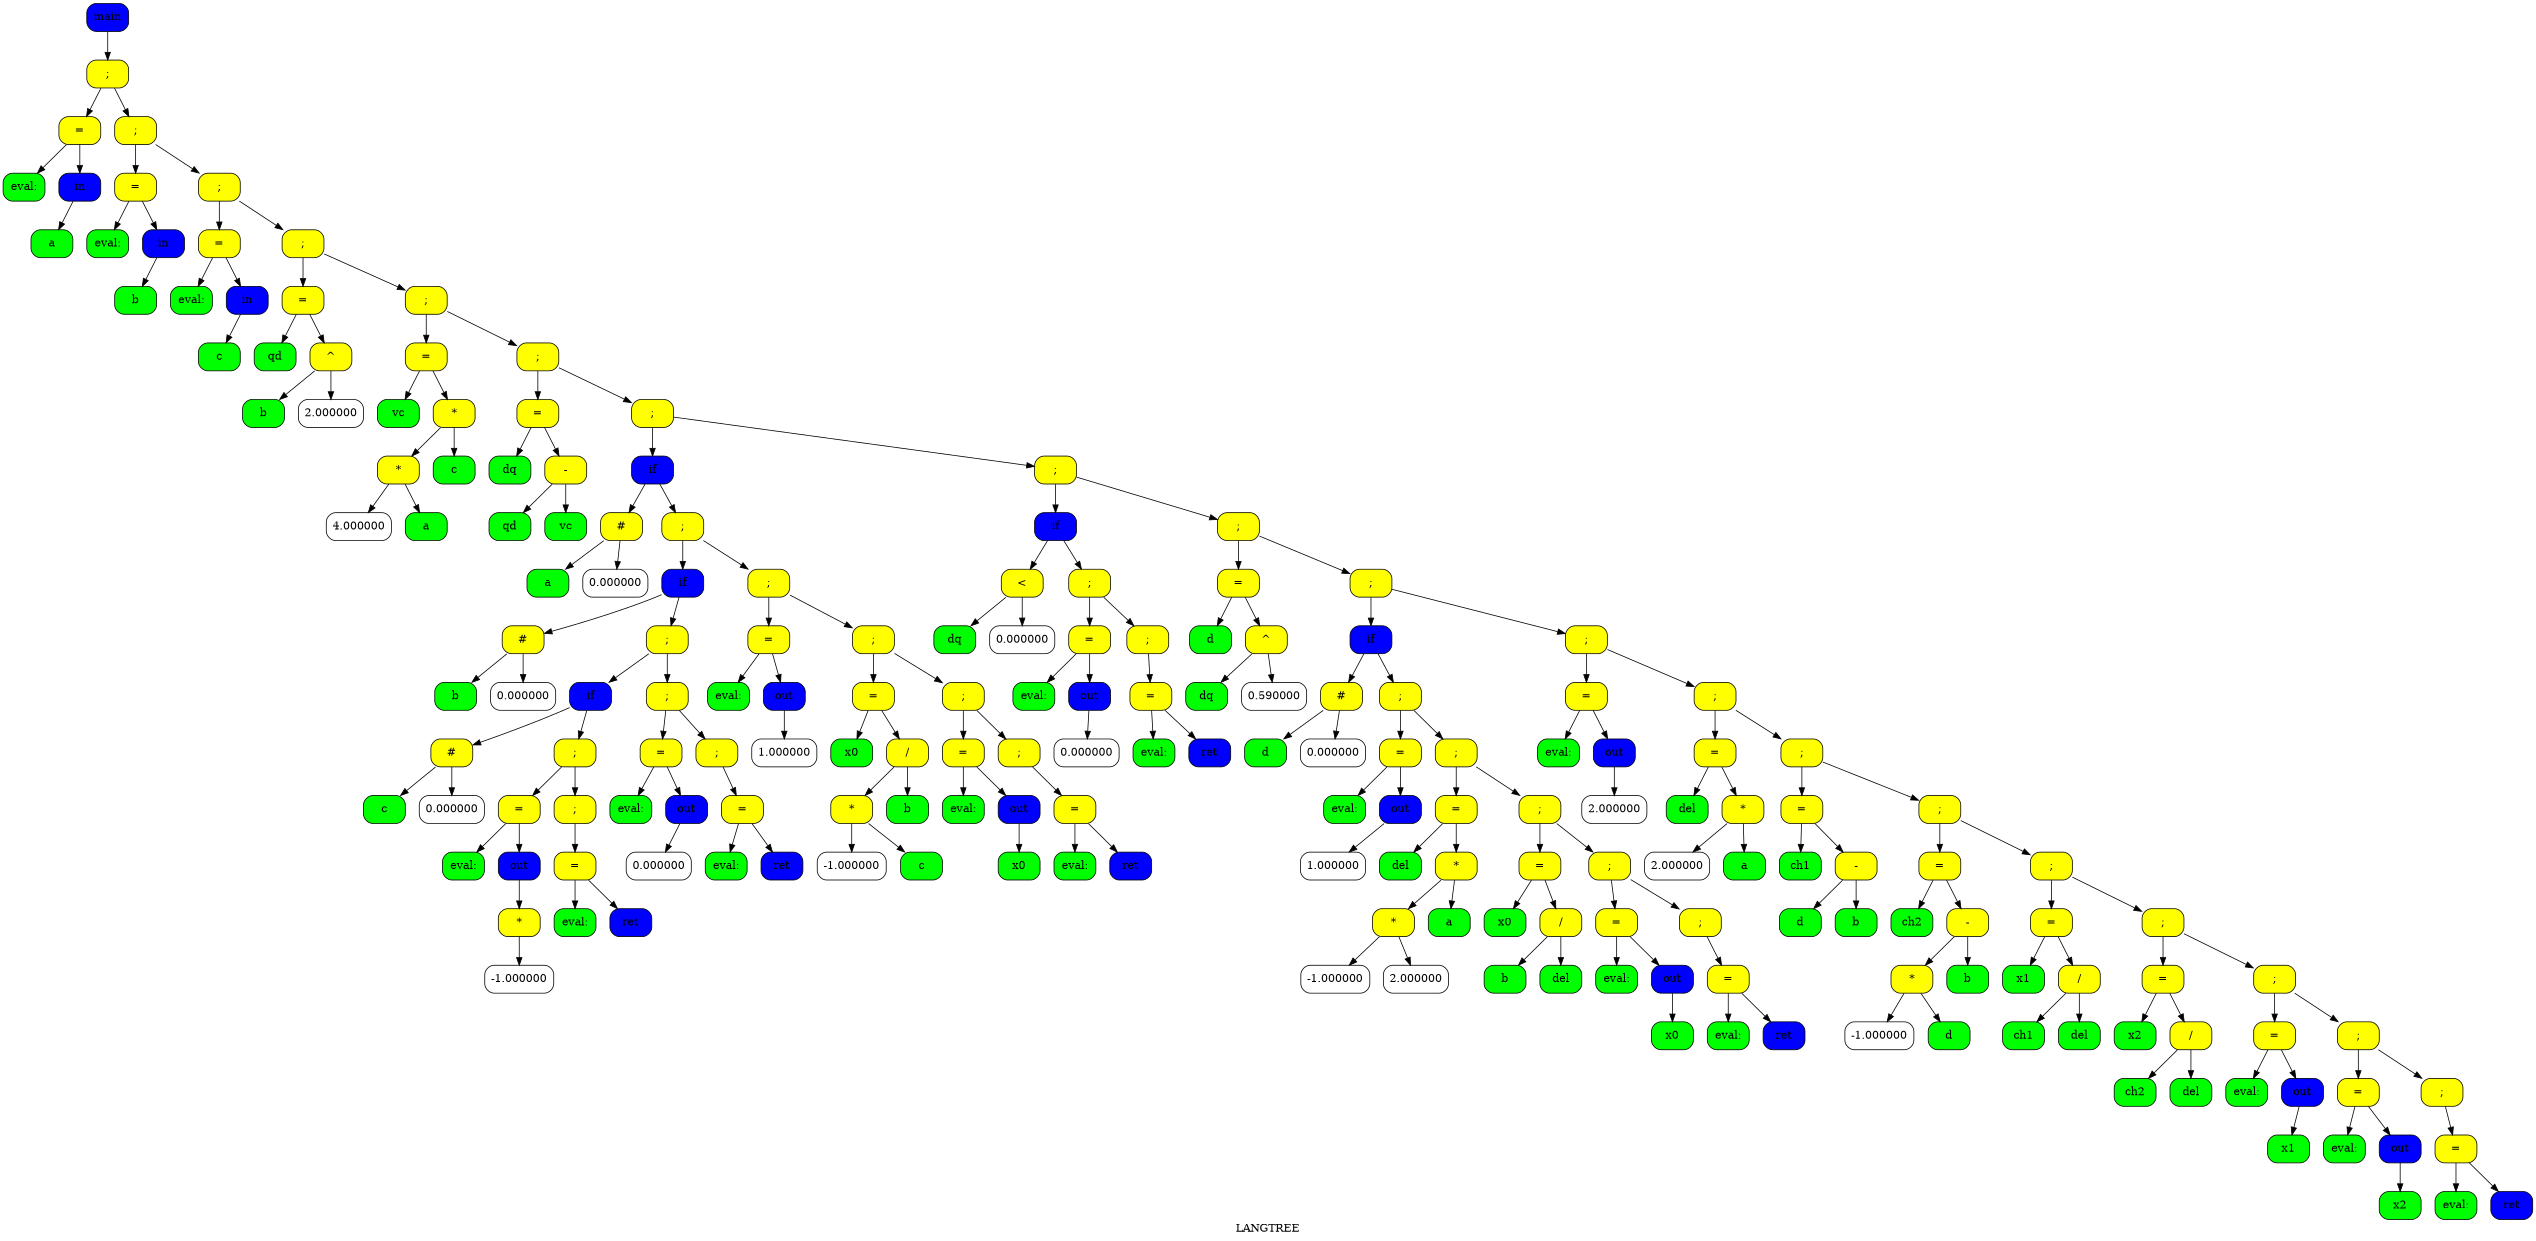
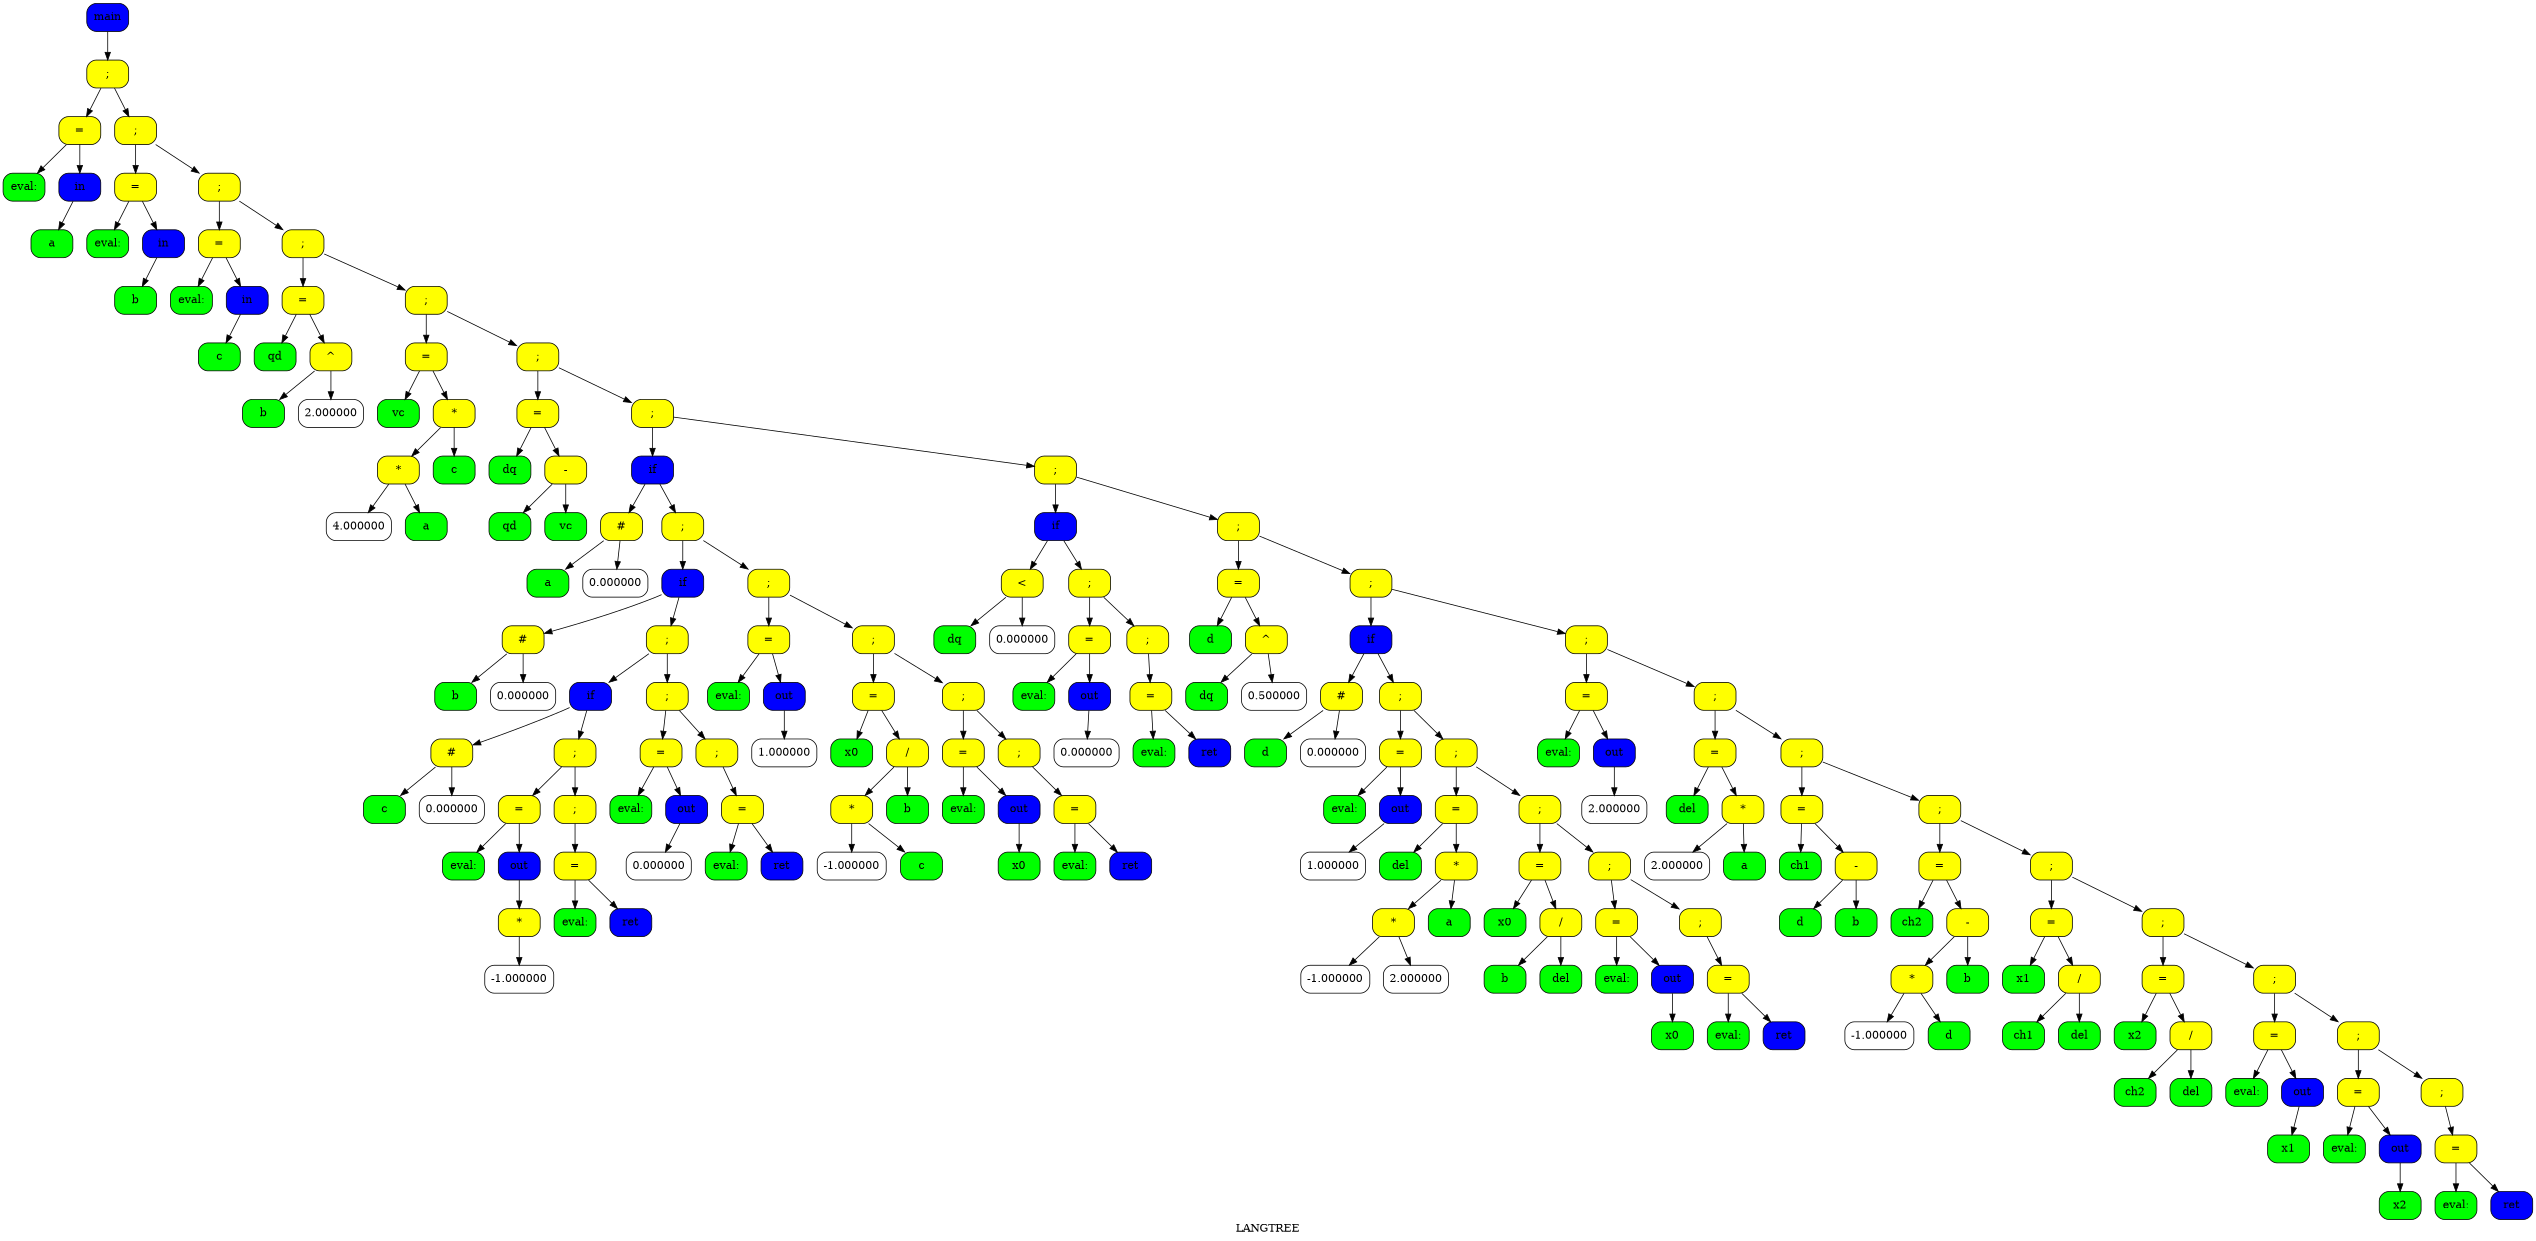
node "0.590000": label "0.590000" -> "0.500000"
